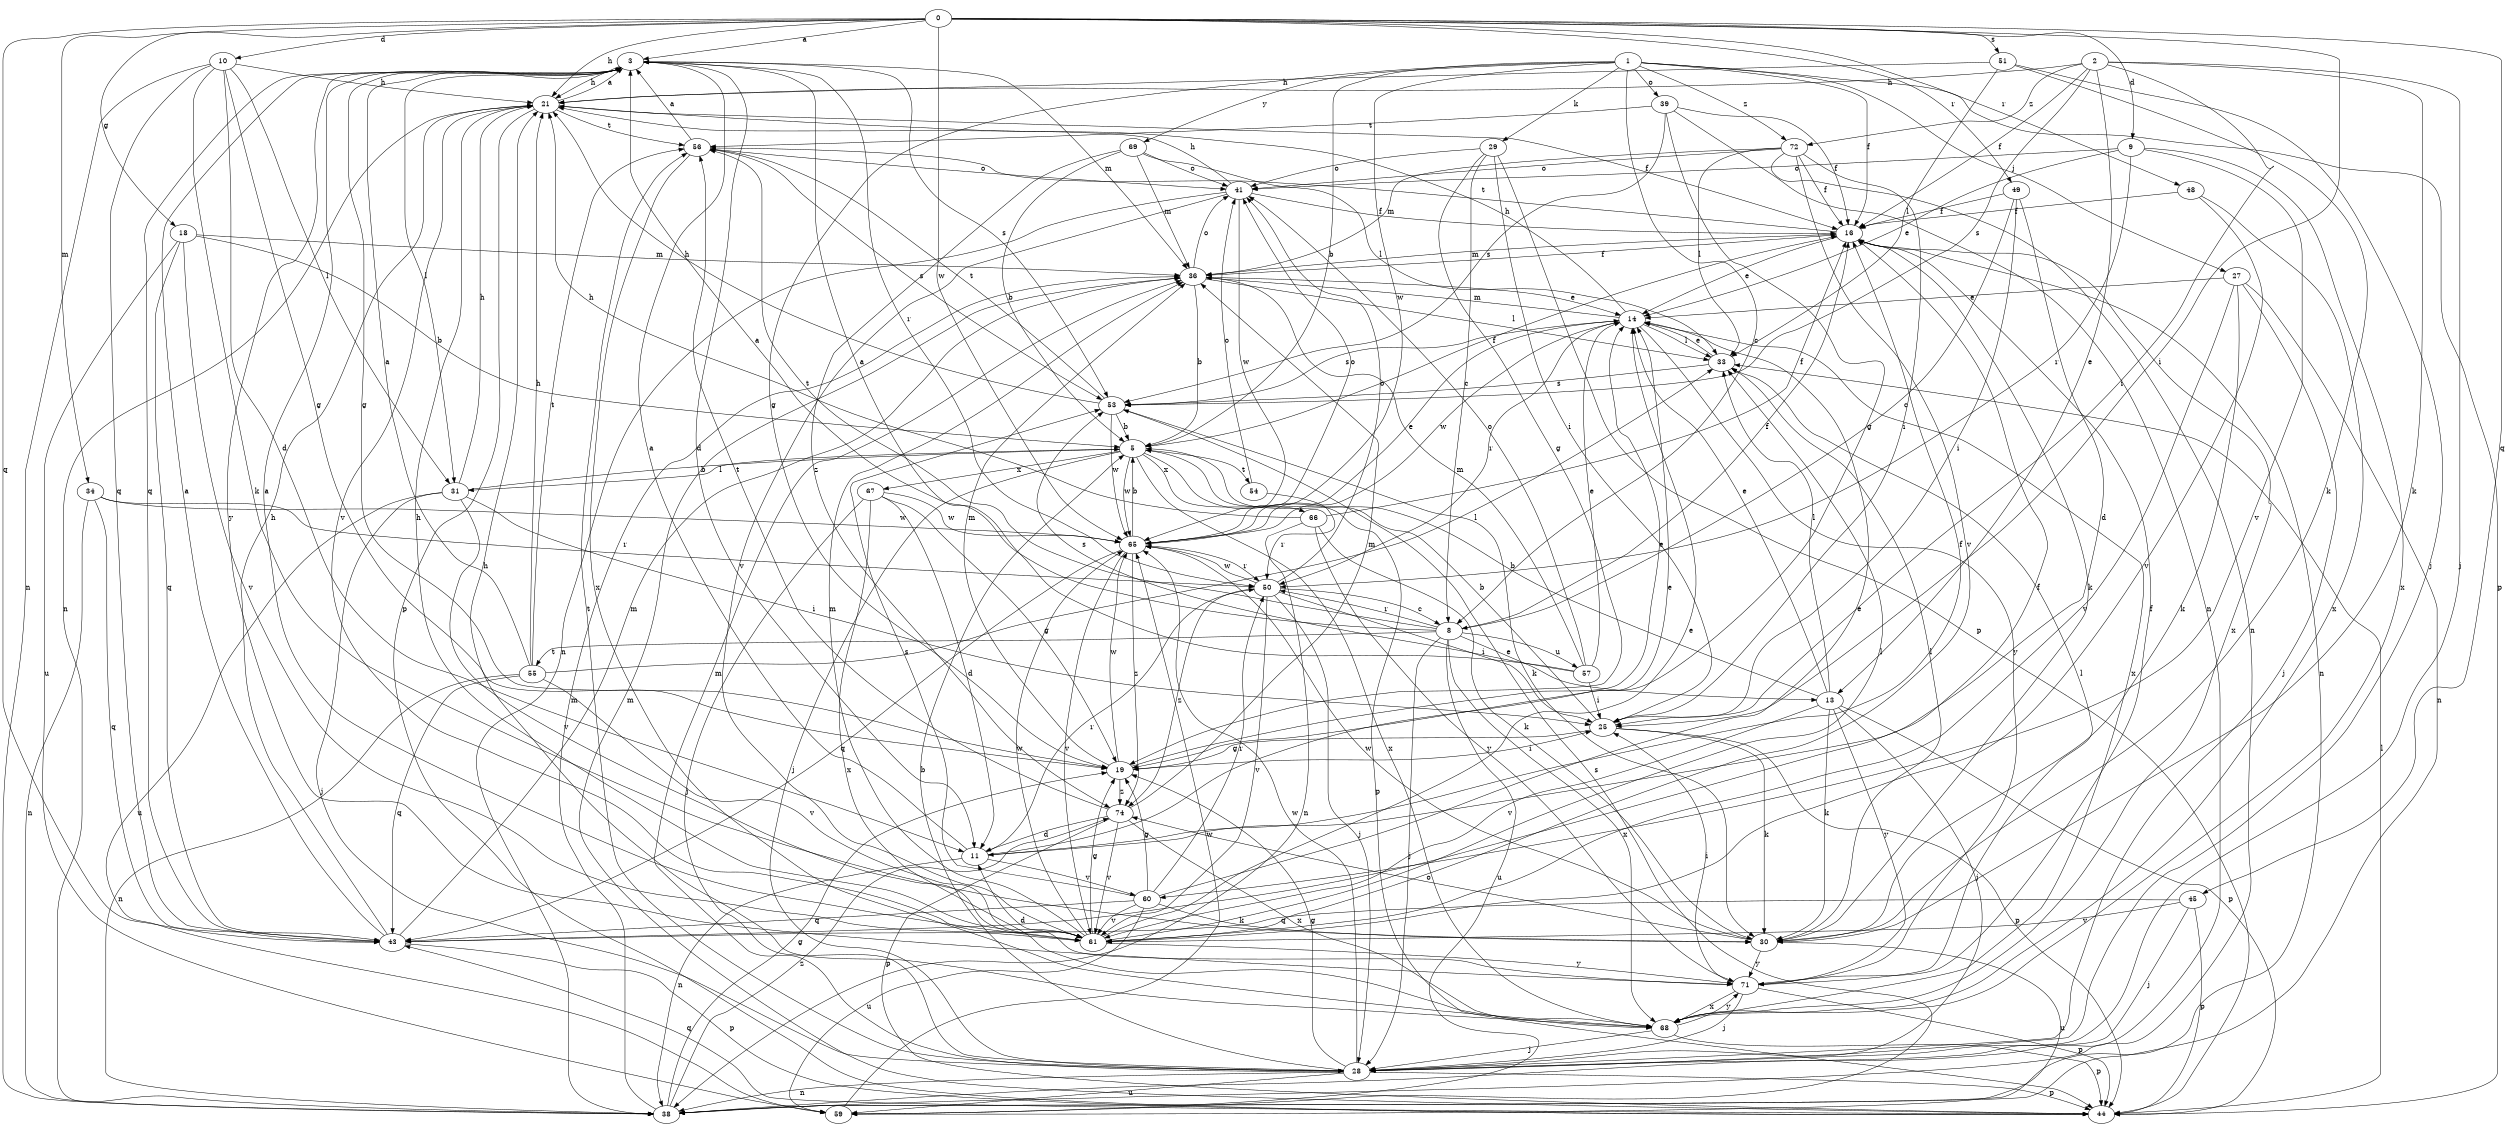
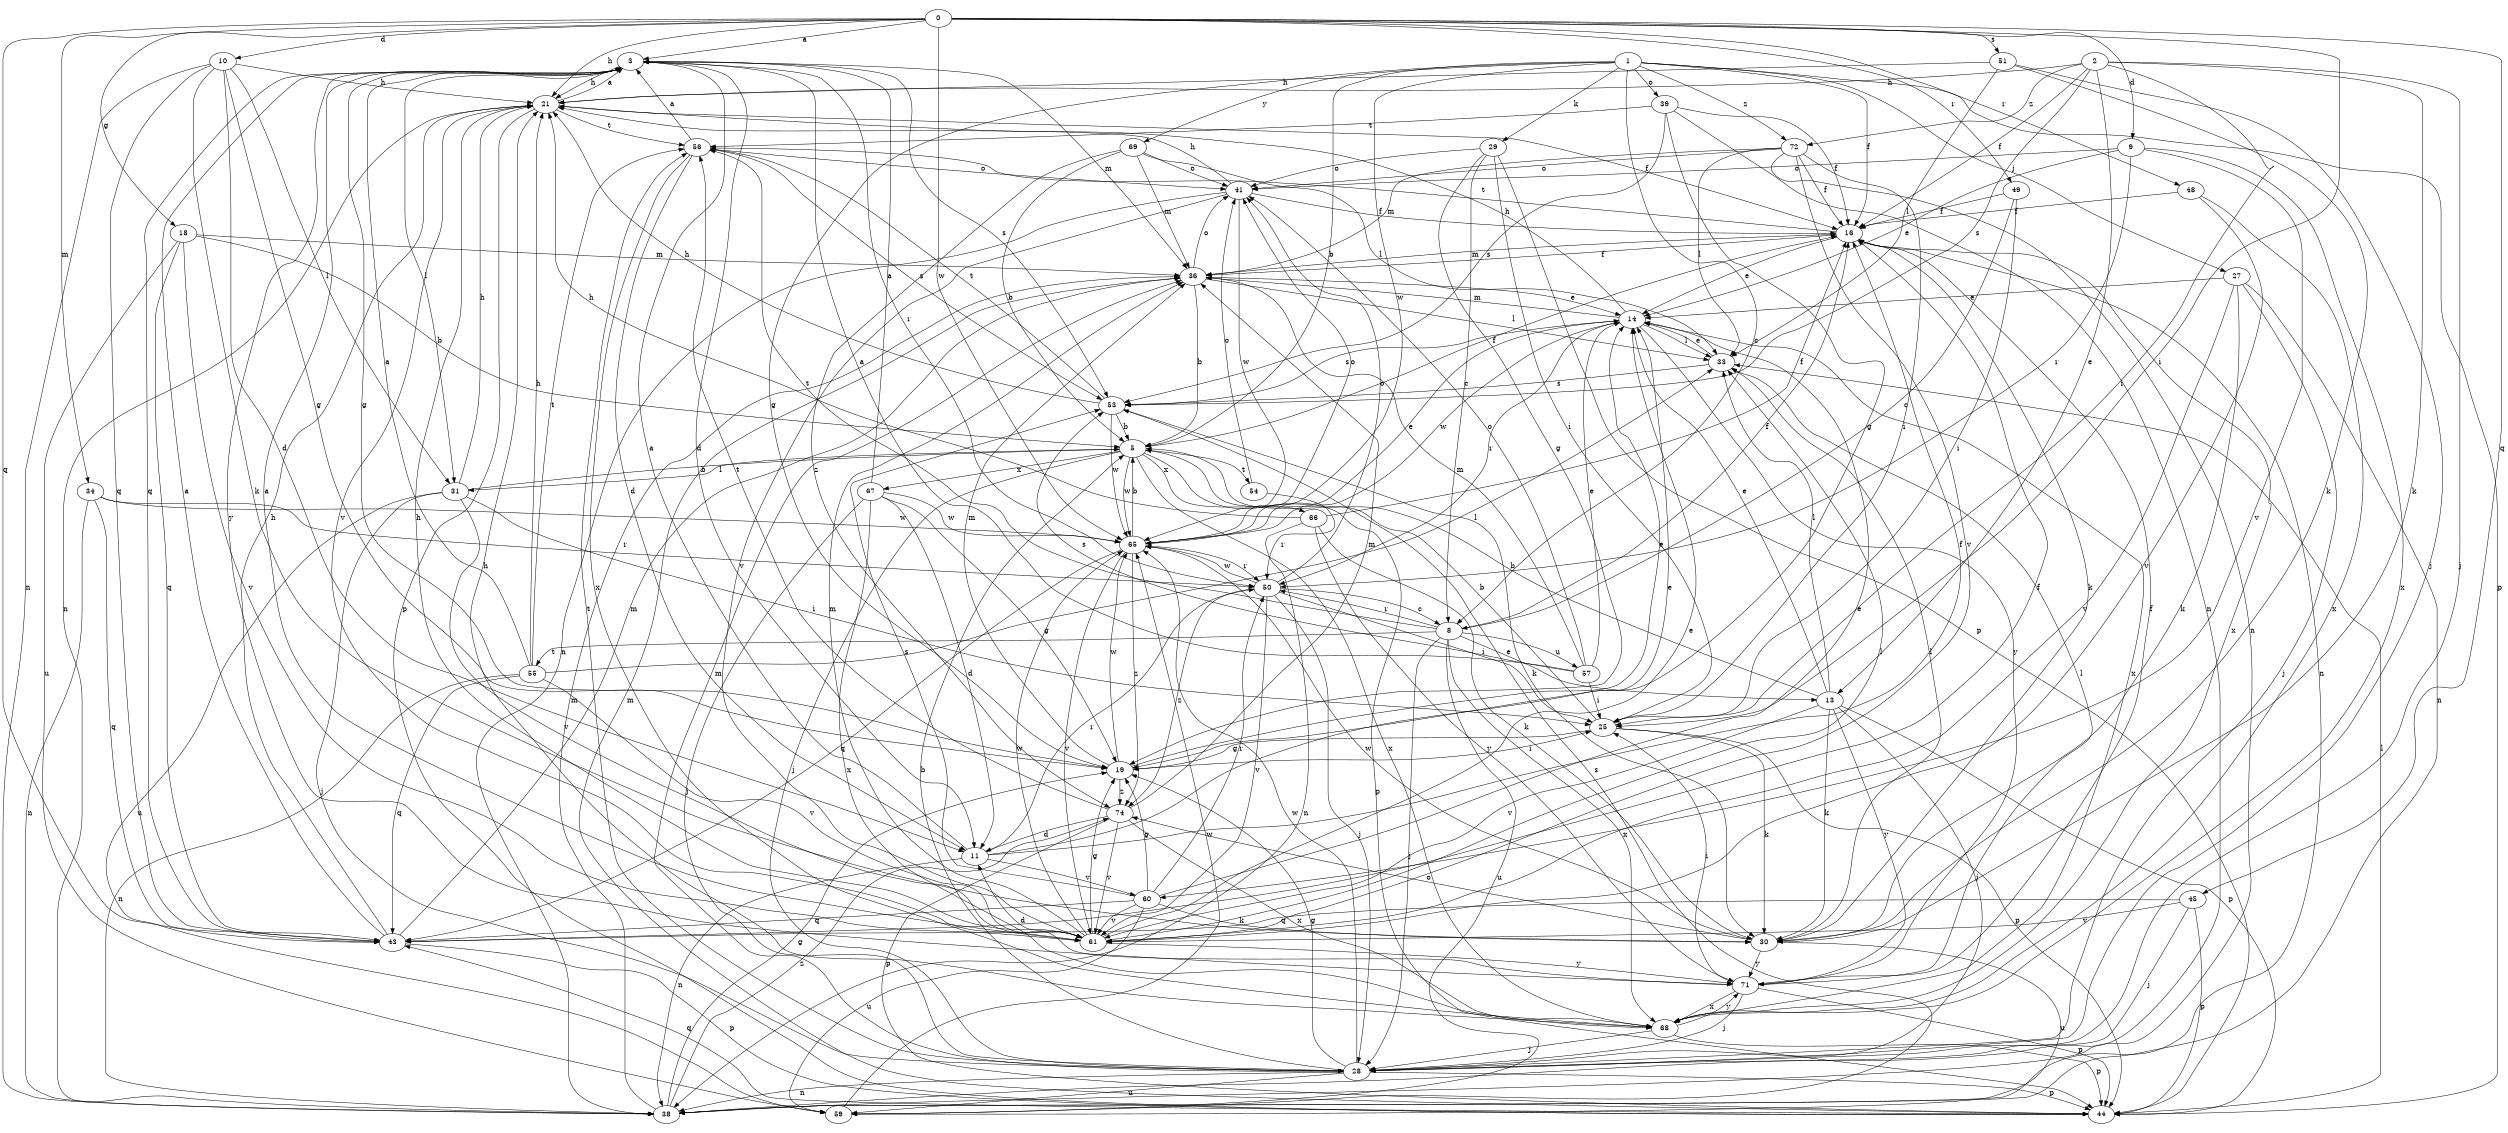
edge "8" -> "3": now "67" -> "3"
edge "49" -> "11": now "56" -> "11"
